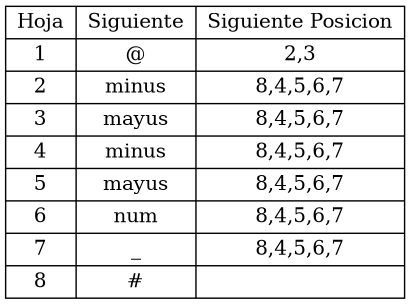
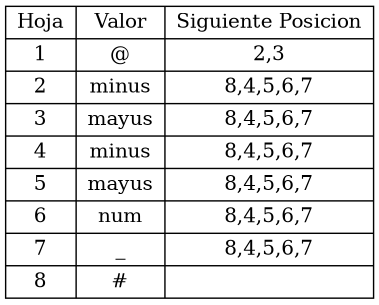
node "Hoja": text "Siguiente" -> "Valor"
